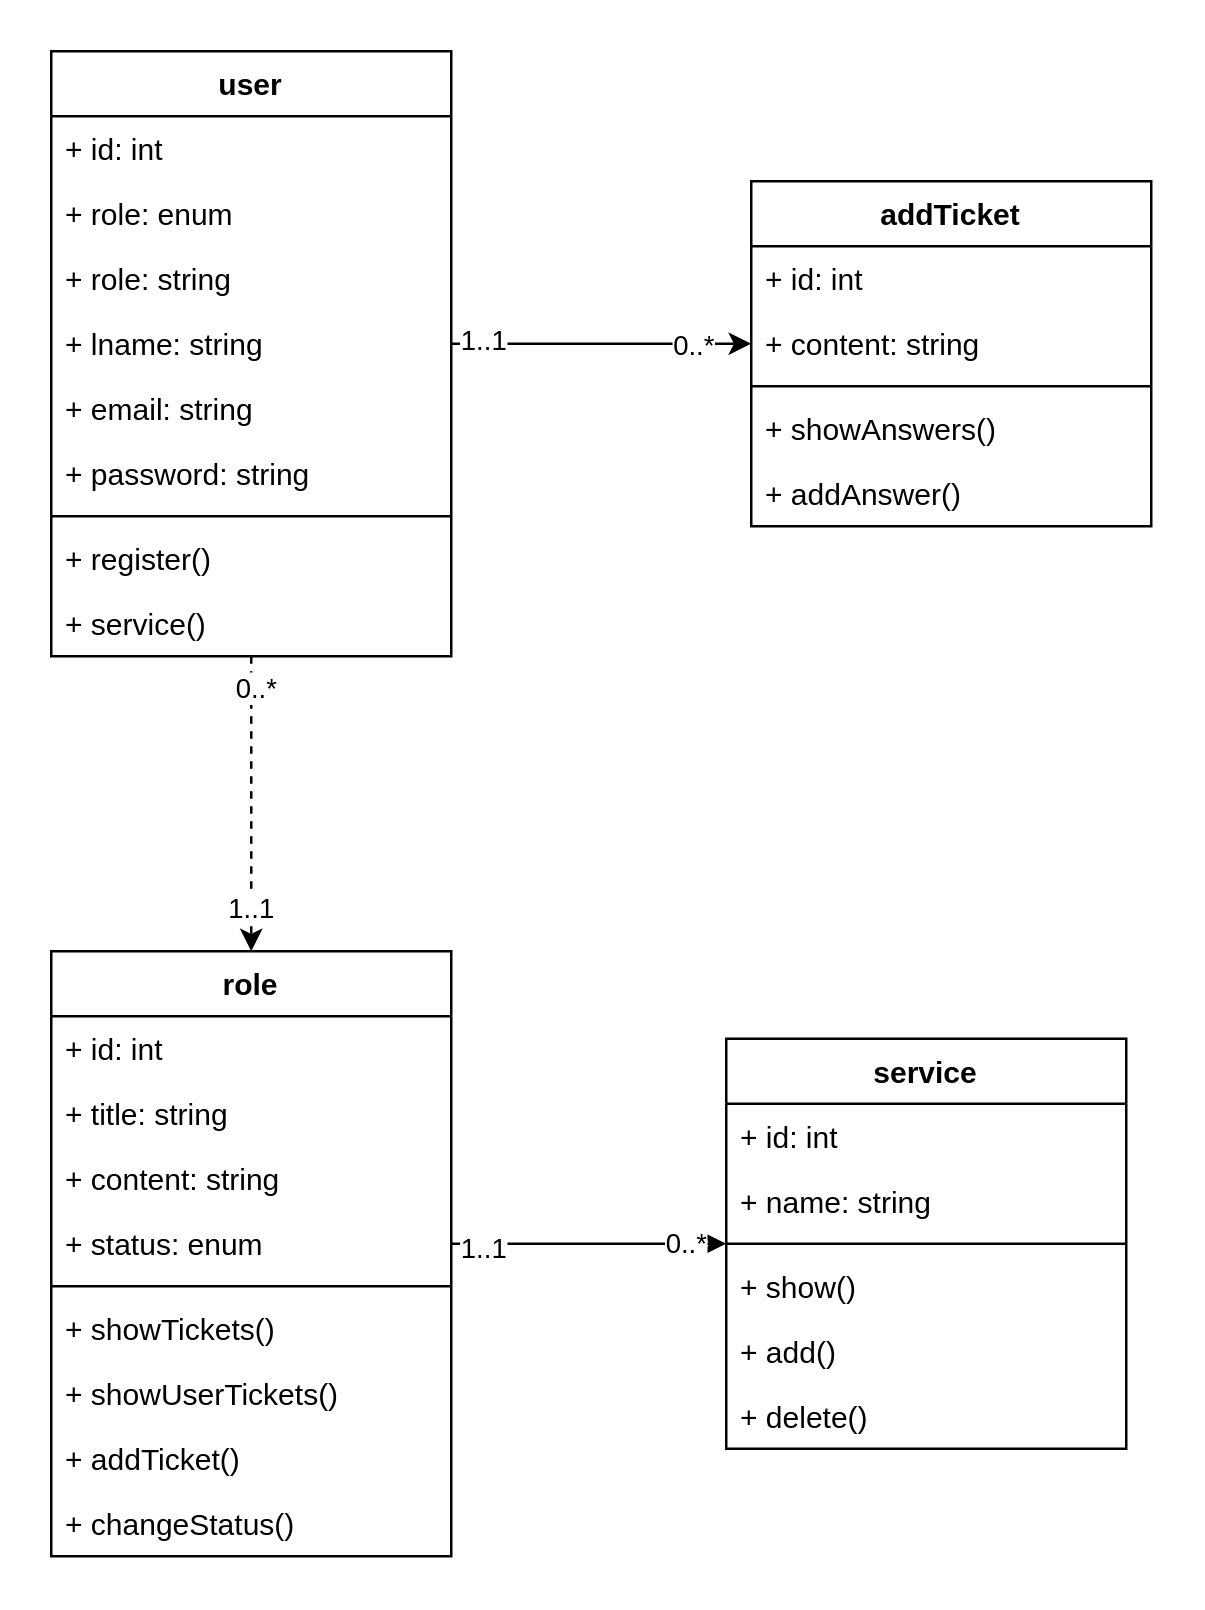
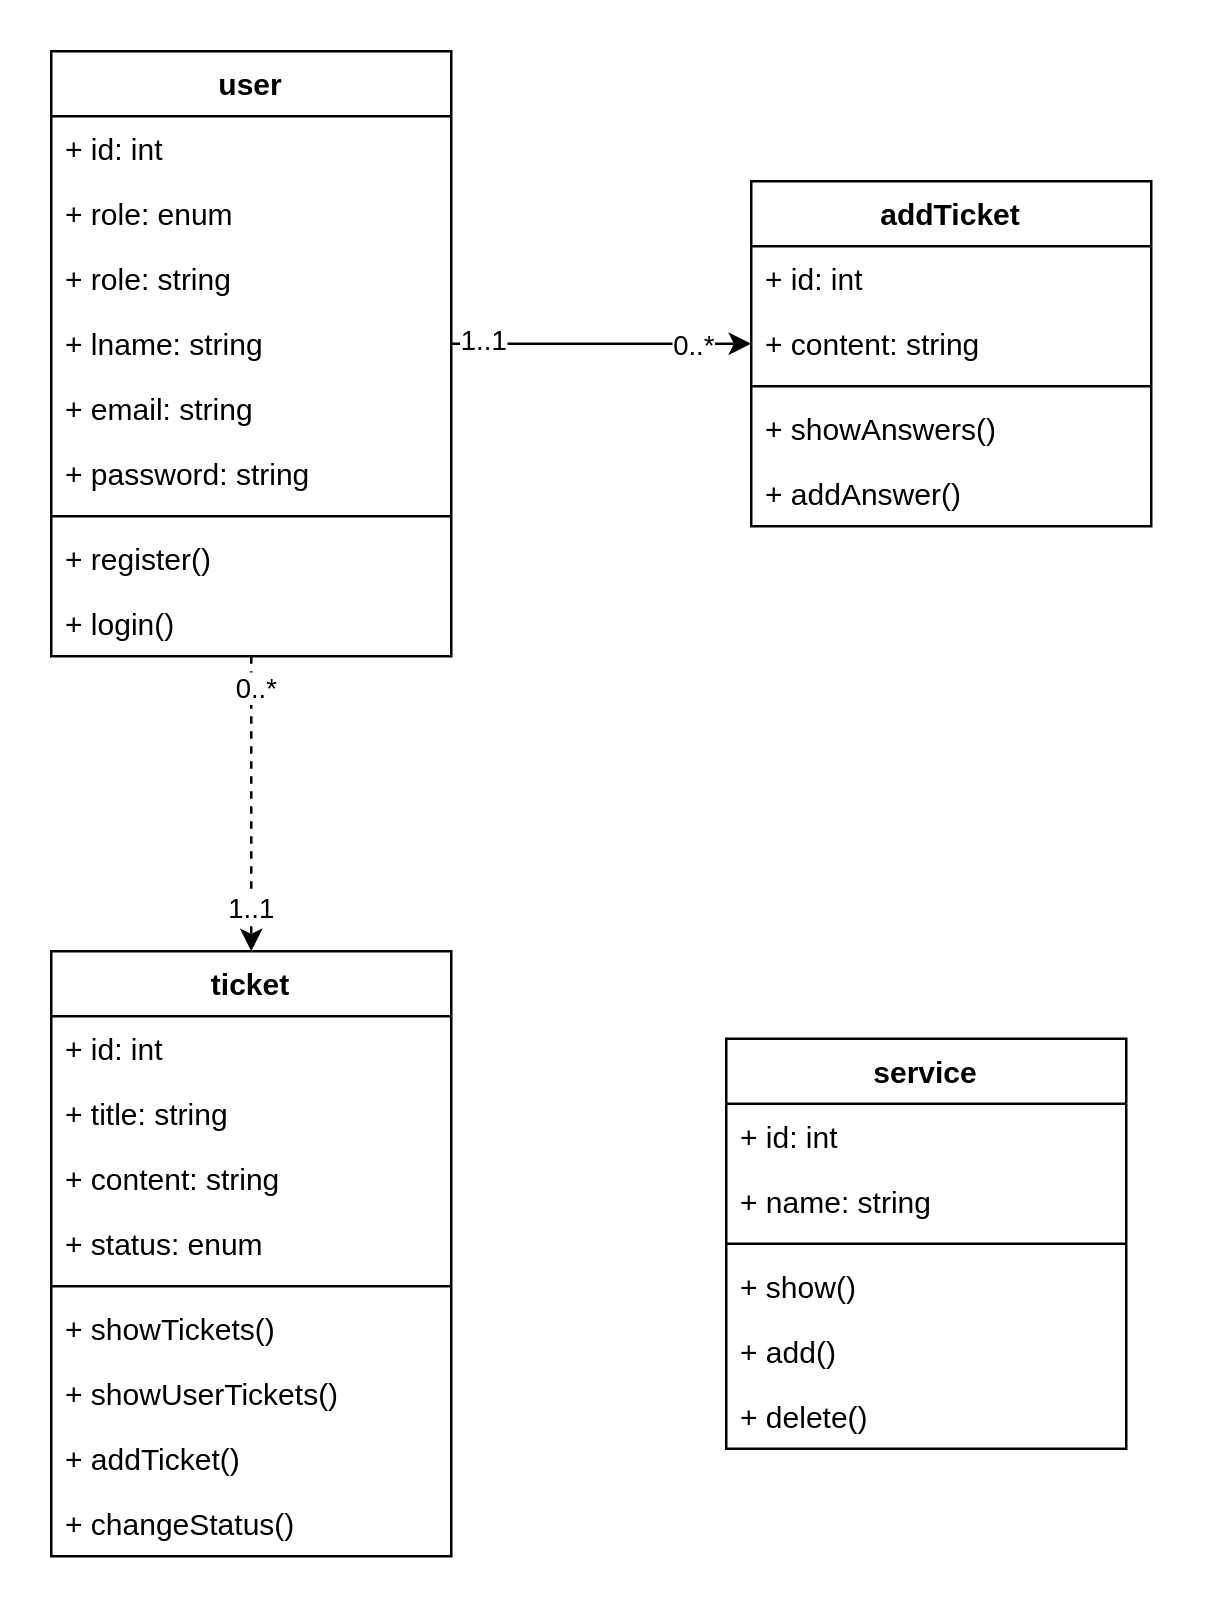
node "+ service()": label "+ service()" -> "+ login()"
node "role": label "role" -> "ticket"
edge "+ status: enum" -> "service": removed, labels "1..1", "0..*"
